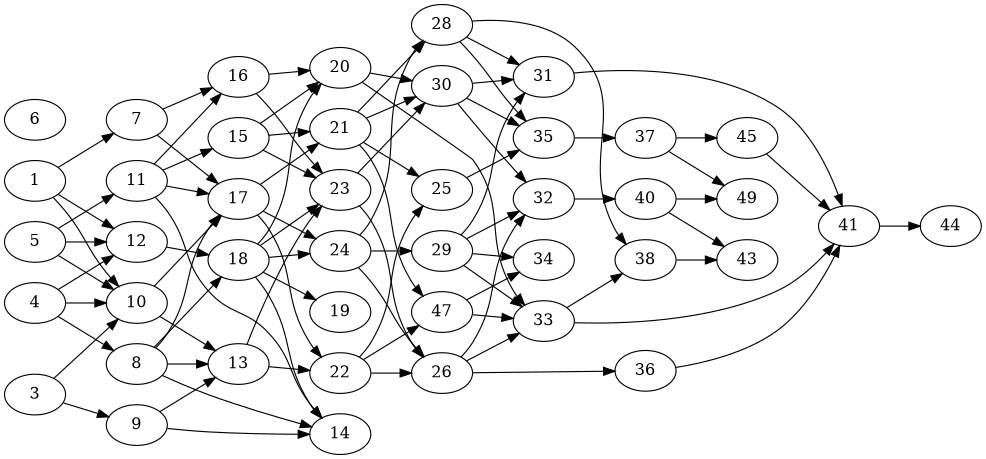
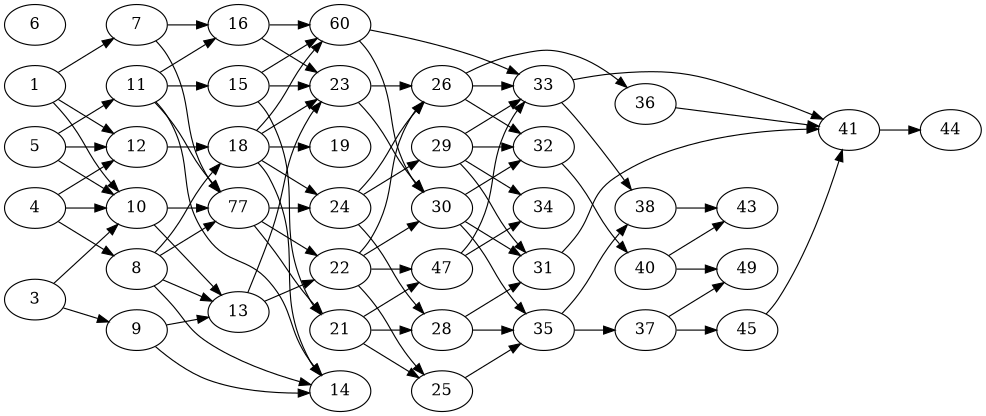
node "20": label "20" -> "60"
edge "28" -> "38": now "35" -> "38"
edge "21" -> "30": now "22" -> "30"
node "17": label "17" -> "77"
